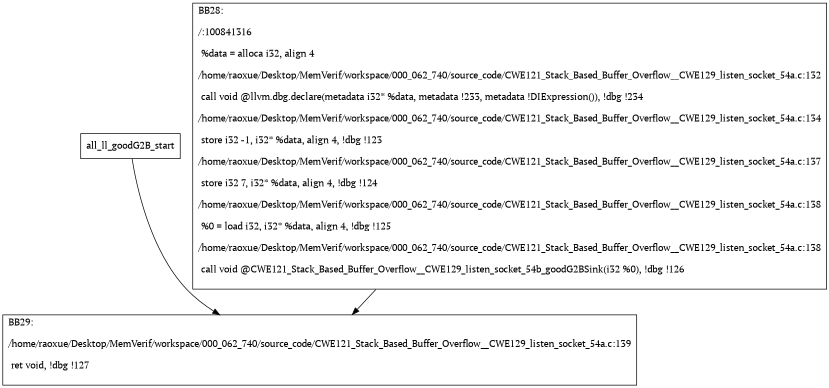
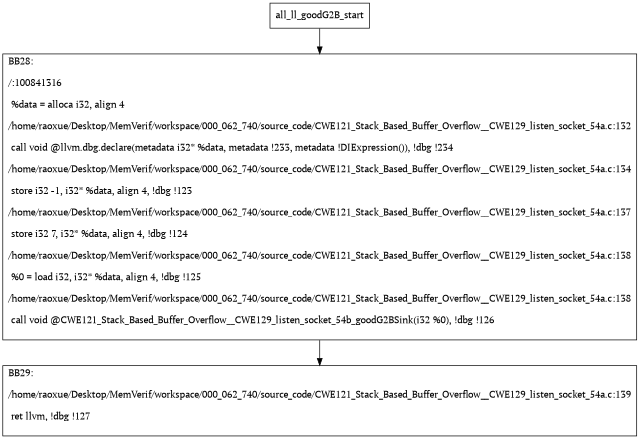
edge "all_ll_goodG2B_start" -> "BB29:": now "all_ll_goodG2B_start" -> "BB28:"
node "BB29:": text "ret void, !dbg !127" -> "ret llvm, !dbg !127"
